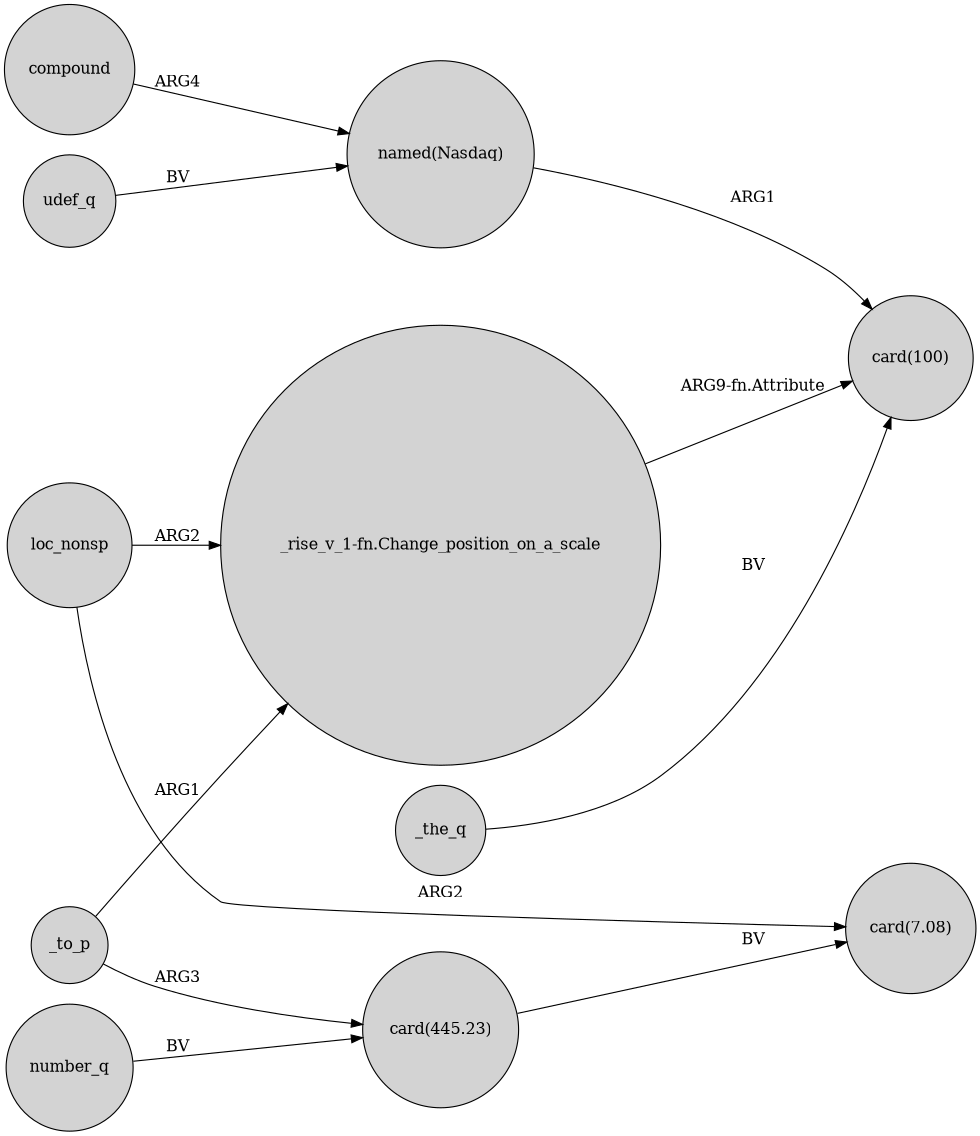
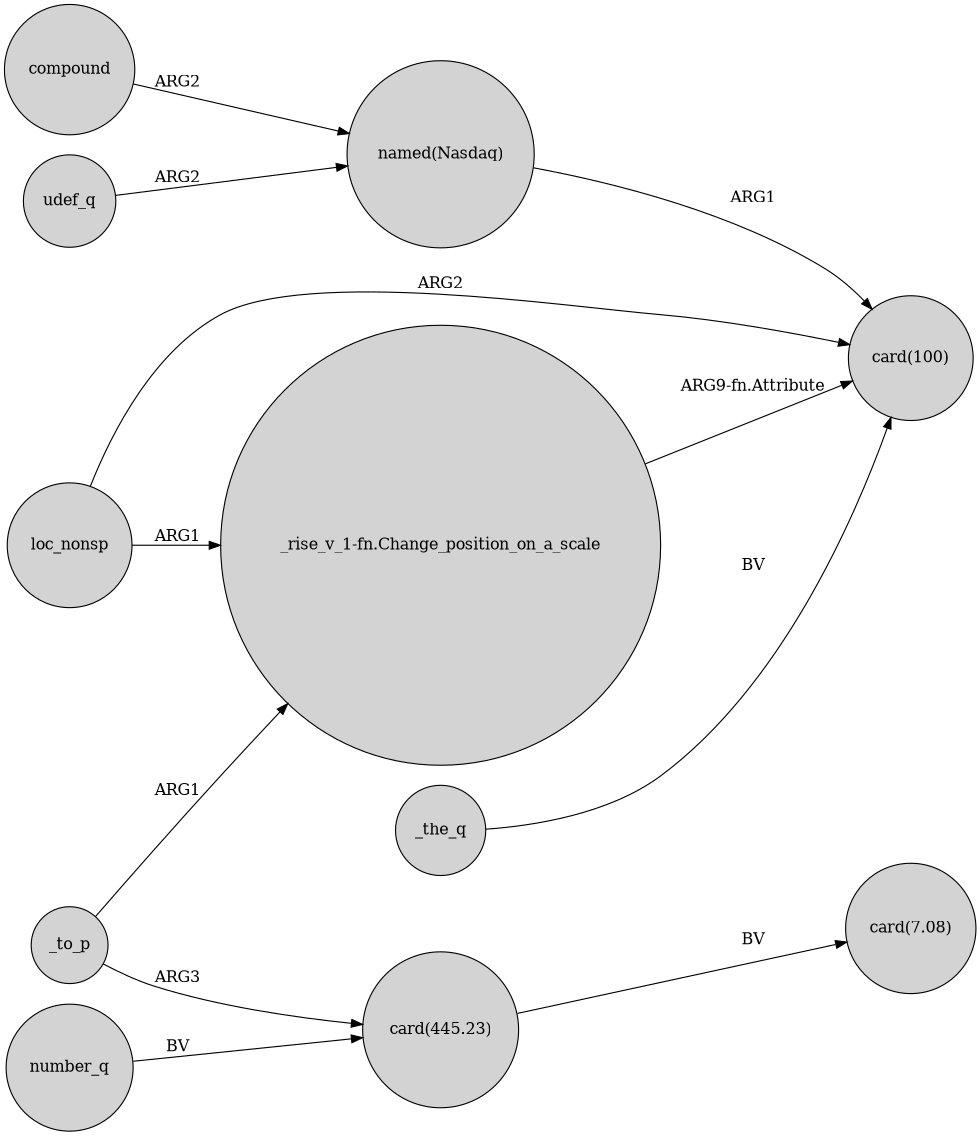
edge "compound" -> "named(Nasdaq)": label "ARG4" -> "ARG2"
edge "udef_q" -> "named(Nasdaq)": label "BV" -> "ARG2"
edge "loc_nonsp" -> "_rise_v_1-fn.Change_position_on_a_scale": label "ARG2" -> "ARG1"
edge "loc_nonsp" -> "card(7.08)": now "loc_nonsp" -> "card(100)"
